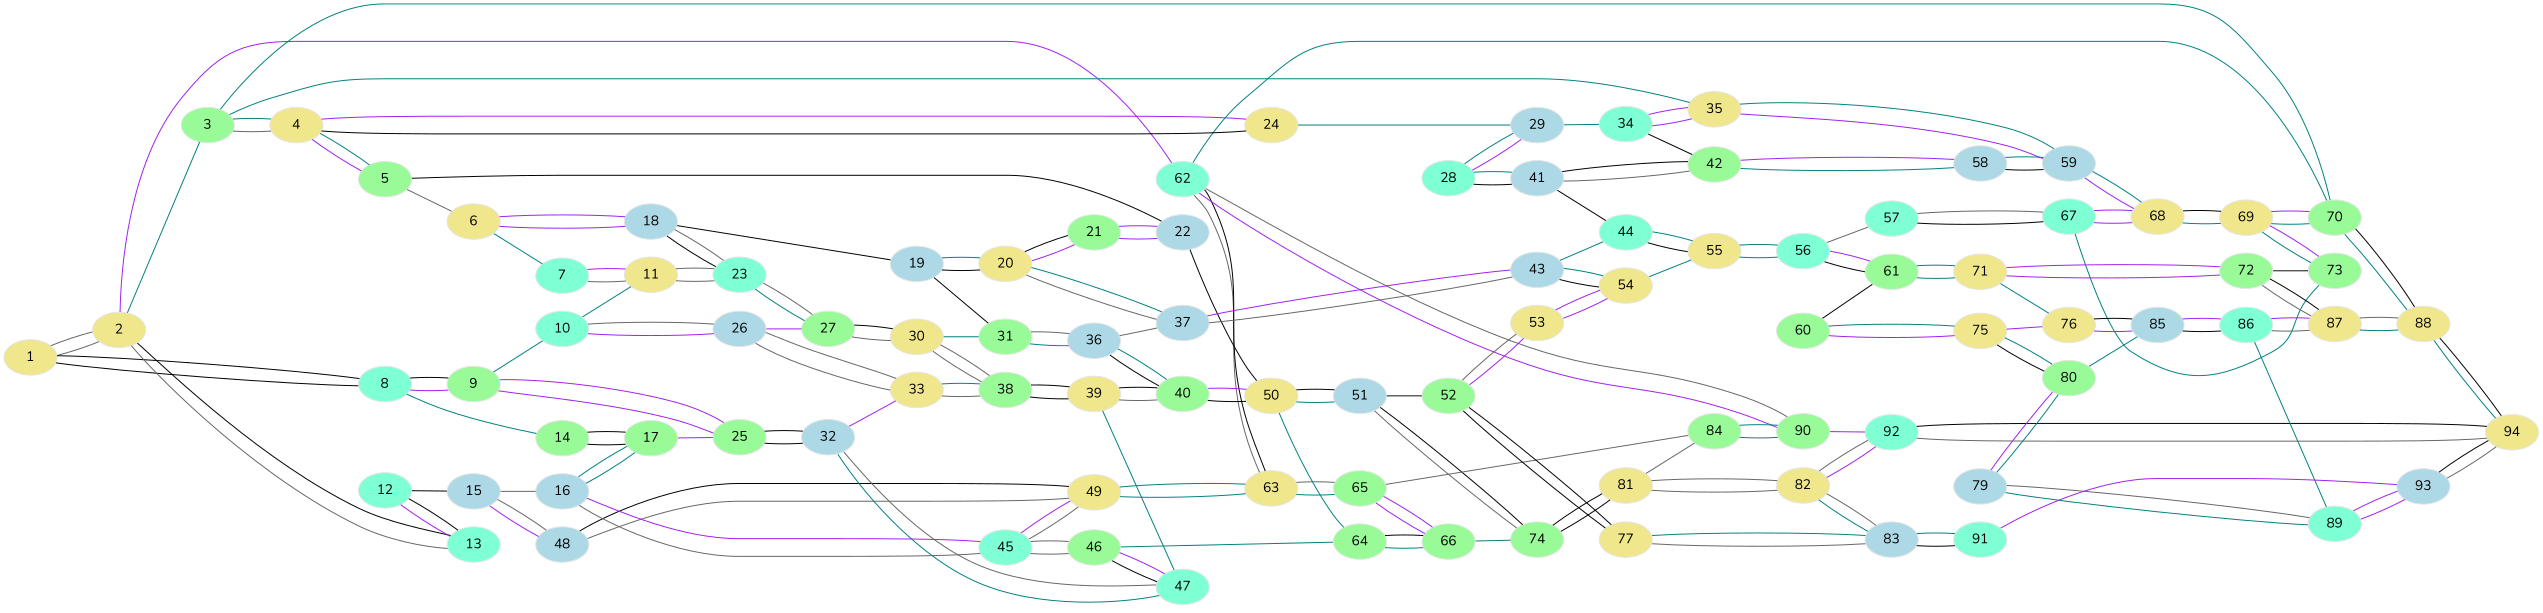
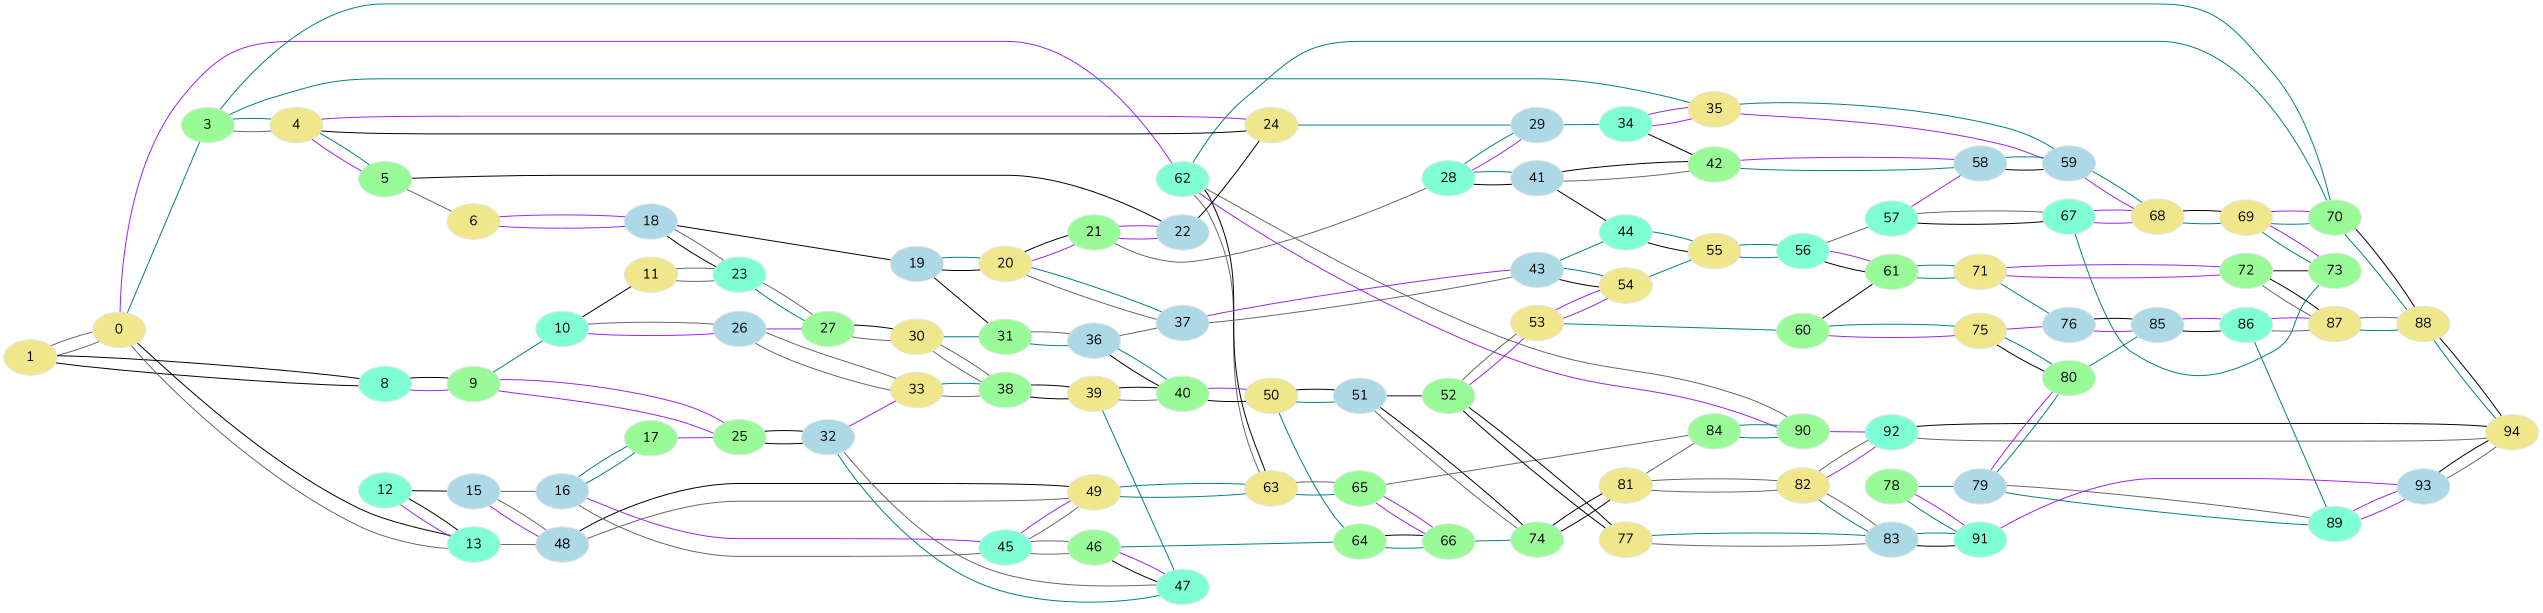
edge "58" -- "57": added
edge "28" -- "21": added
node "7": removed
edge "11" -- "10": color teal -> black
edge "22" -- "50": now "22" -- "24"
node "76": fillcolor khaki -> lightblue
edge "53" -- "60": added
node "2": label "2" -> "0"
node "14": removed
node "78": added
edge "13" -- "48": added
